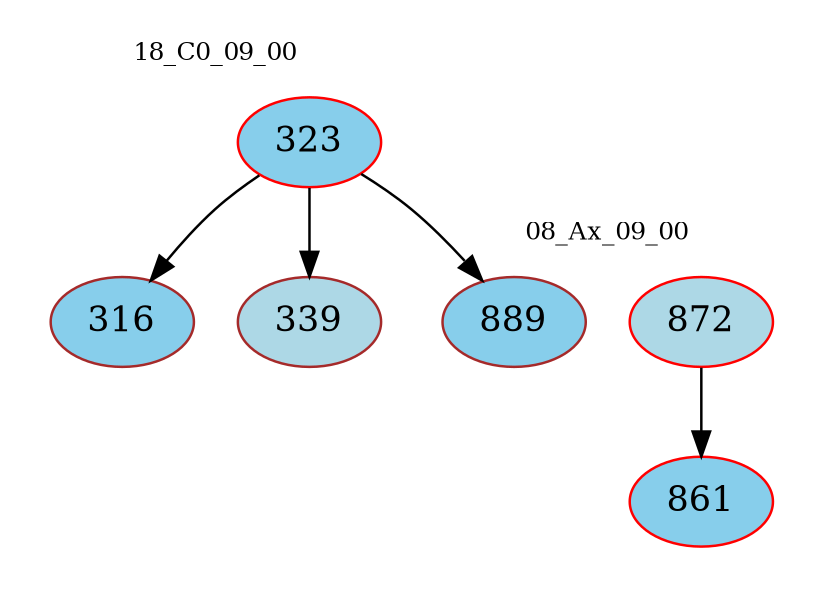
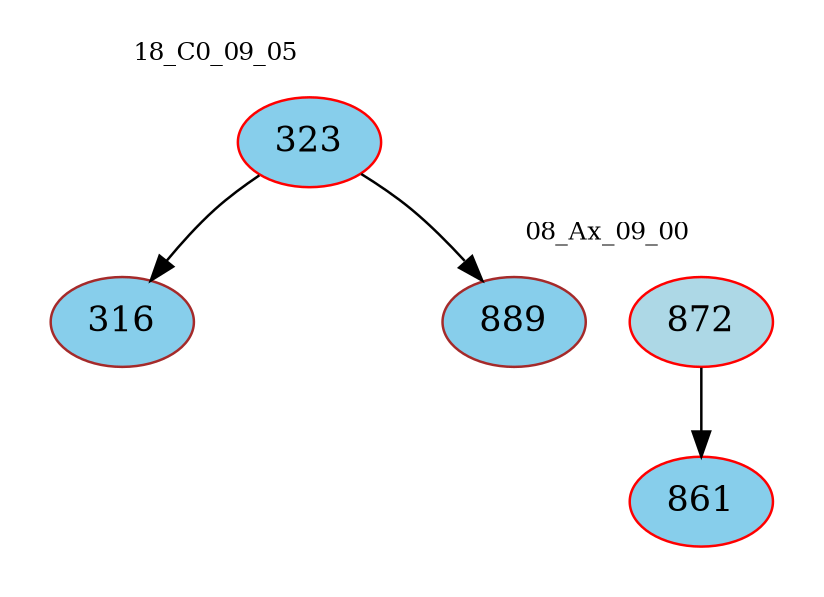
cluster "18_C0_09_00": label "18_C0_09_00" -> "18_C0_09_05"
node "339": removed
